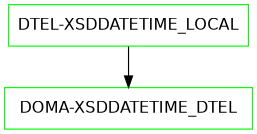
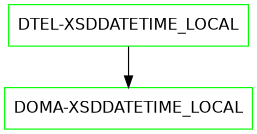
node "DOMA-XSDDATETIME_DTEL": label "DOMA-XSDDATETIME_DTEL" -> "DOMA-XSDDATETIME_LOCAL"
